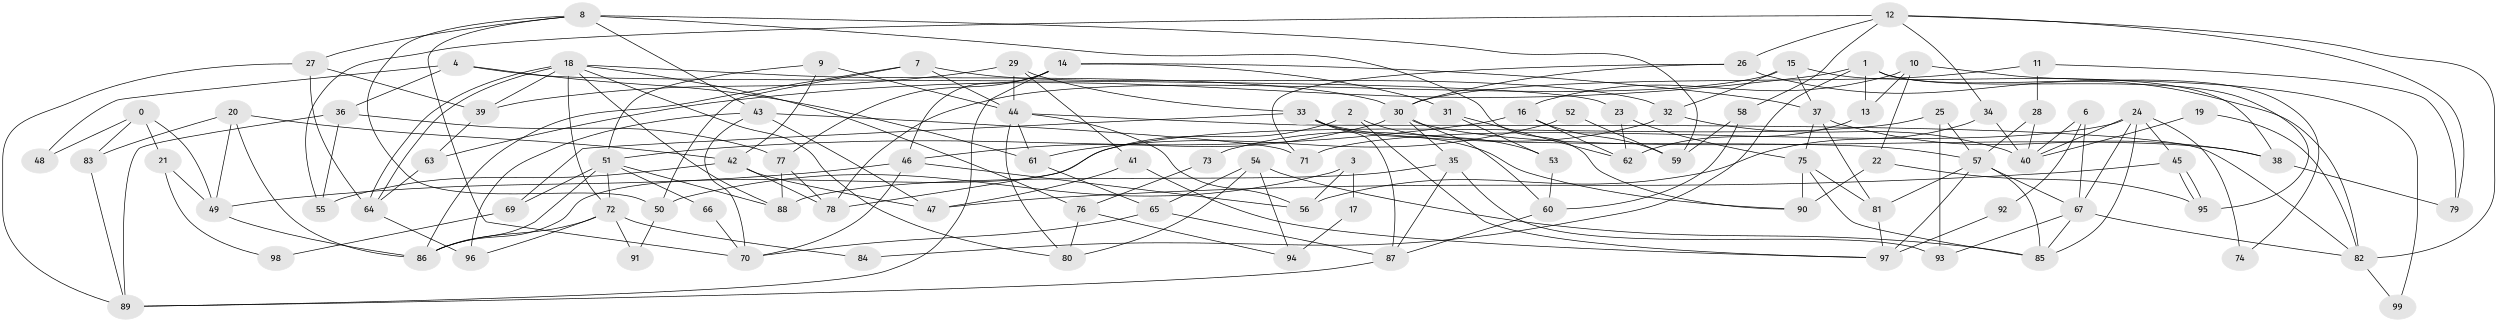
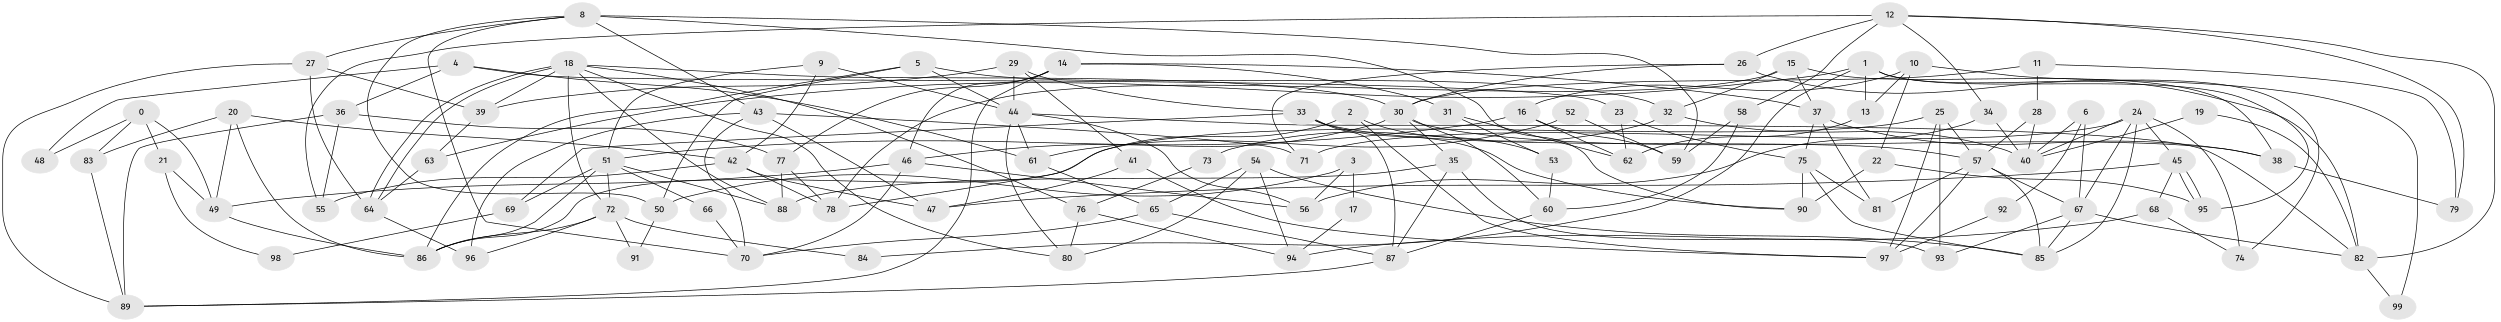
node "7": label "7" -> "5"
node "68": added
edge "81" -- "97": now "25" -- "97"
